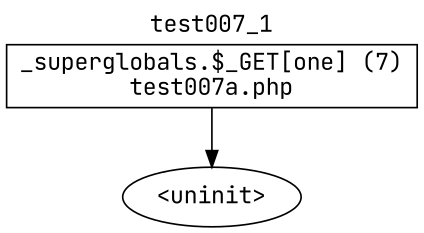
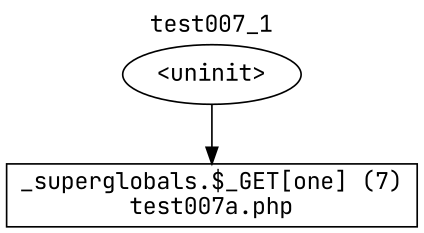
edge "_superglobals.$_GET[one] (7) test007a.php" -> "<uninit>": reversed
